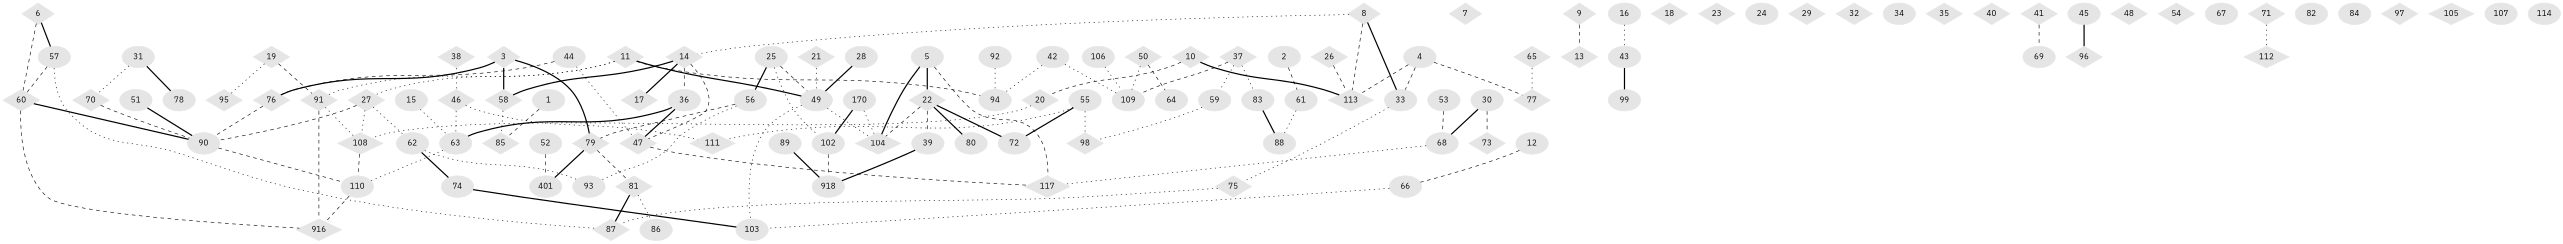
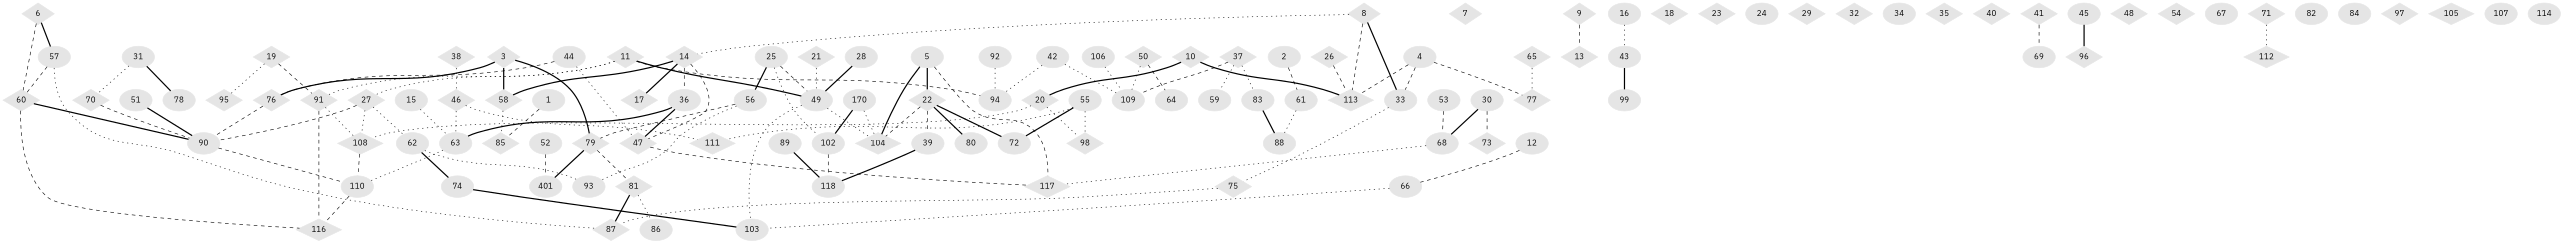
edge "10" -- "20": style dashed -> bold
edge "59" -- "98": now "20" -- "98"
node "918": label "918" -> "118"
node "916": label "916" -> "116"
